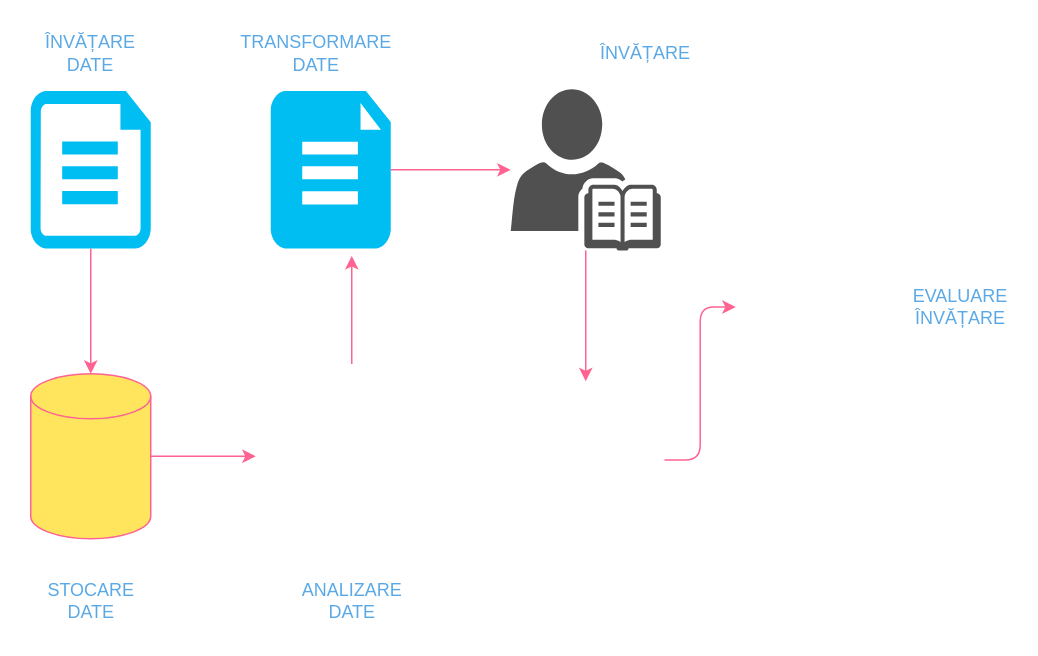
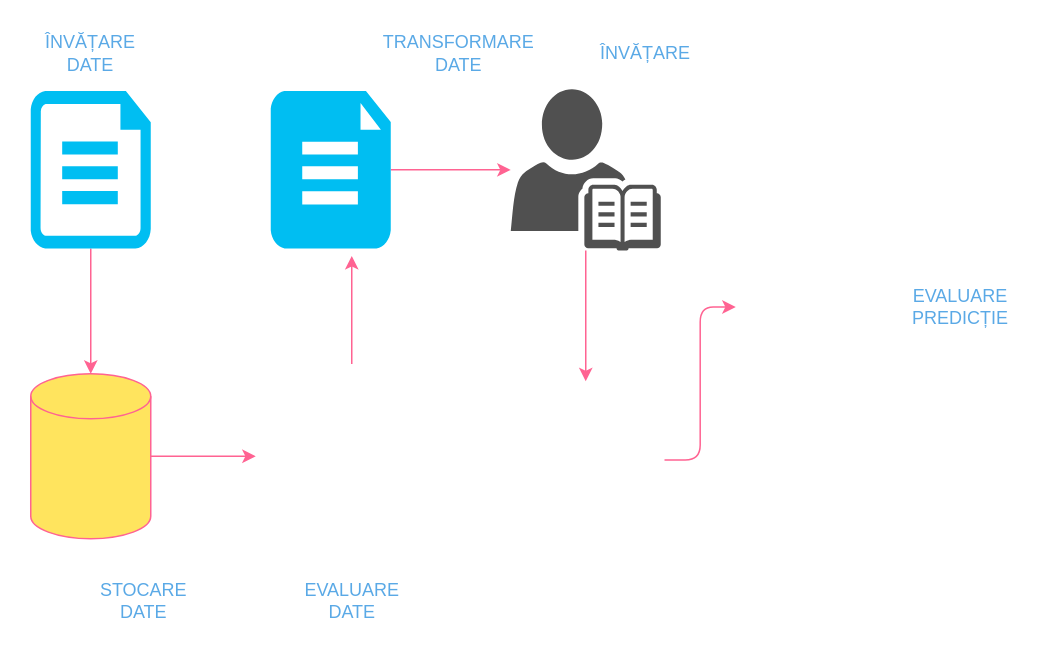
node "TRANSFORMARE DATE": moved (316, 53) -> (458, 53)
node "EVALUARE ÎNVĂȚARE": label "EVALUARE ÎNVĂȚARE" -> "EVALUARE PREDICȚIE"
node "STOCARE DATE": moved (91, 601) -> (143, 601)
node "ANALIZARE DATE": label "ANALIZARE DATE" -> "EVALUARE DATE"
